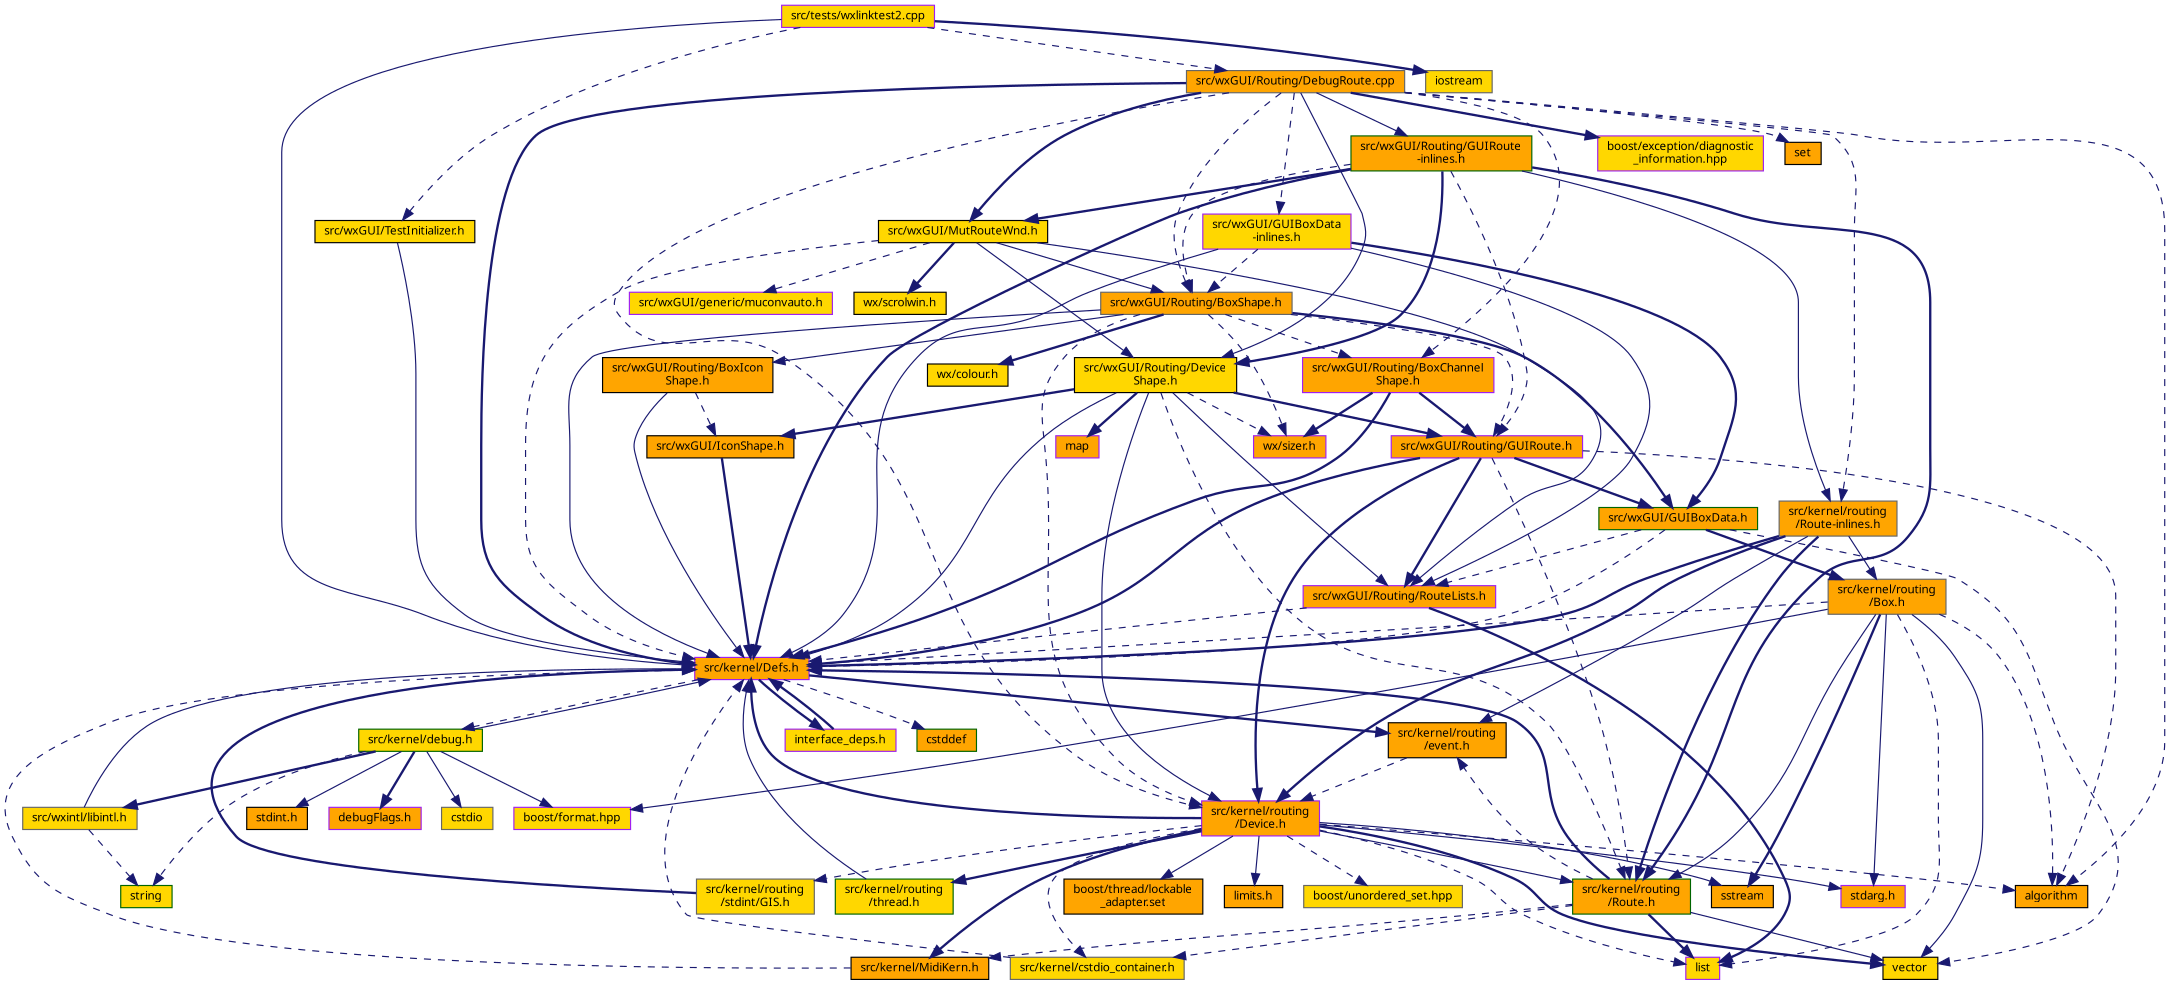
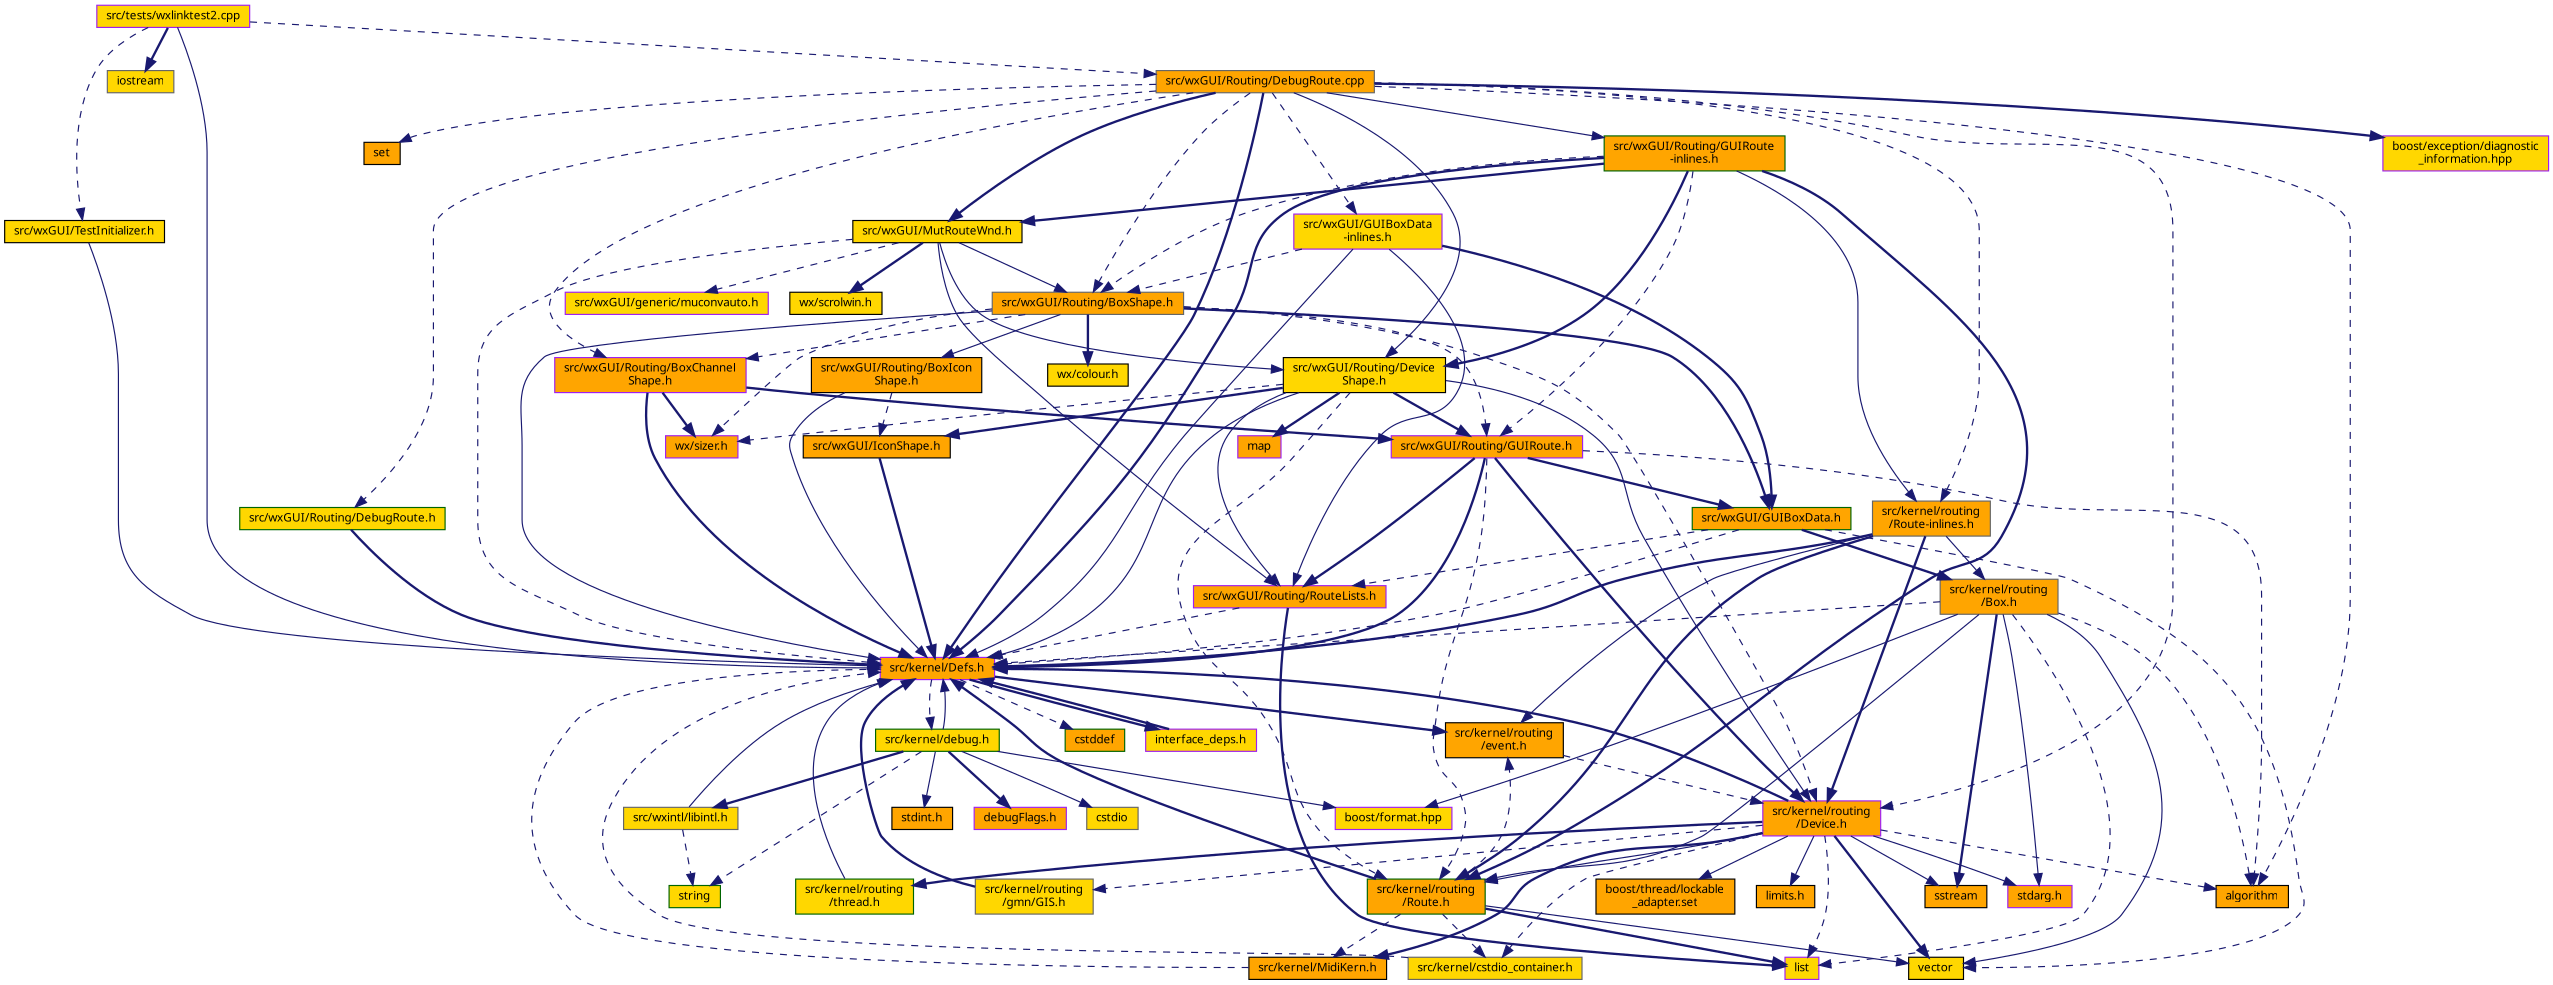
node "src/wxGUI/Routing/DebugRoute.h": added
node "src/kernel/routing /stdint/GIS.h": label "src/kernel/routing /stdint/GIS.h" -> "src/kernel/routing /gmn/GIS.h"
node "boost/unordered_set.hpp": removed
